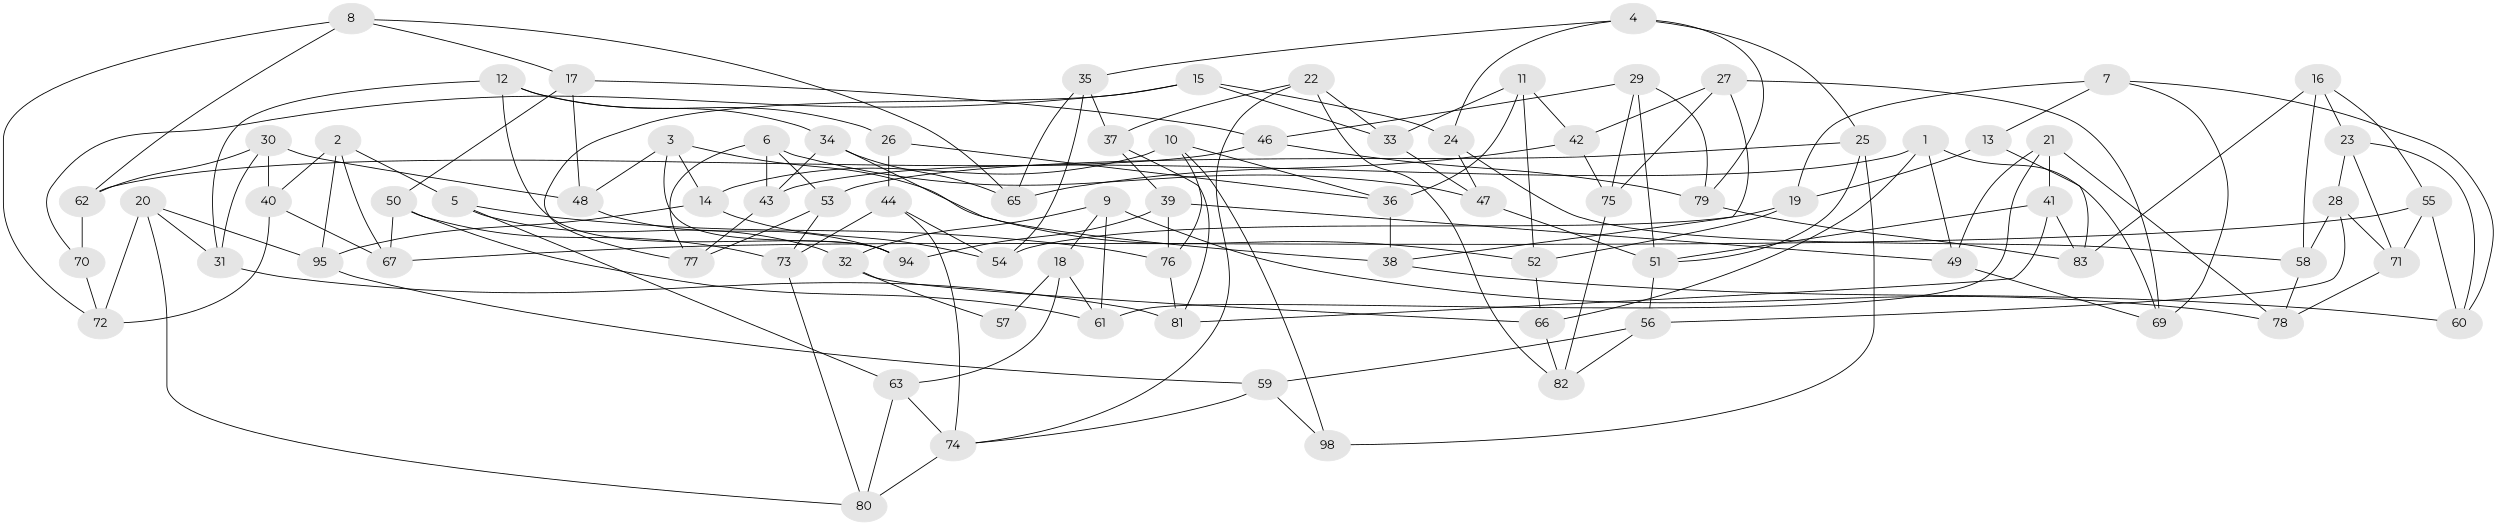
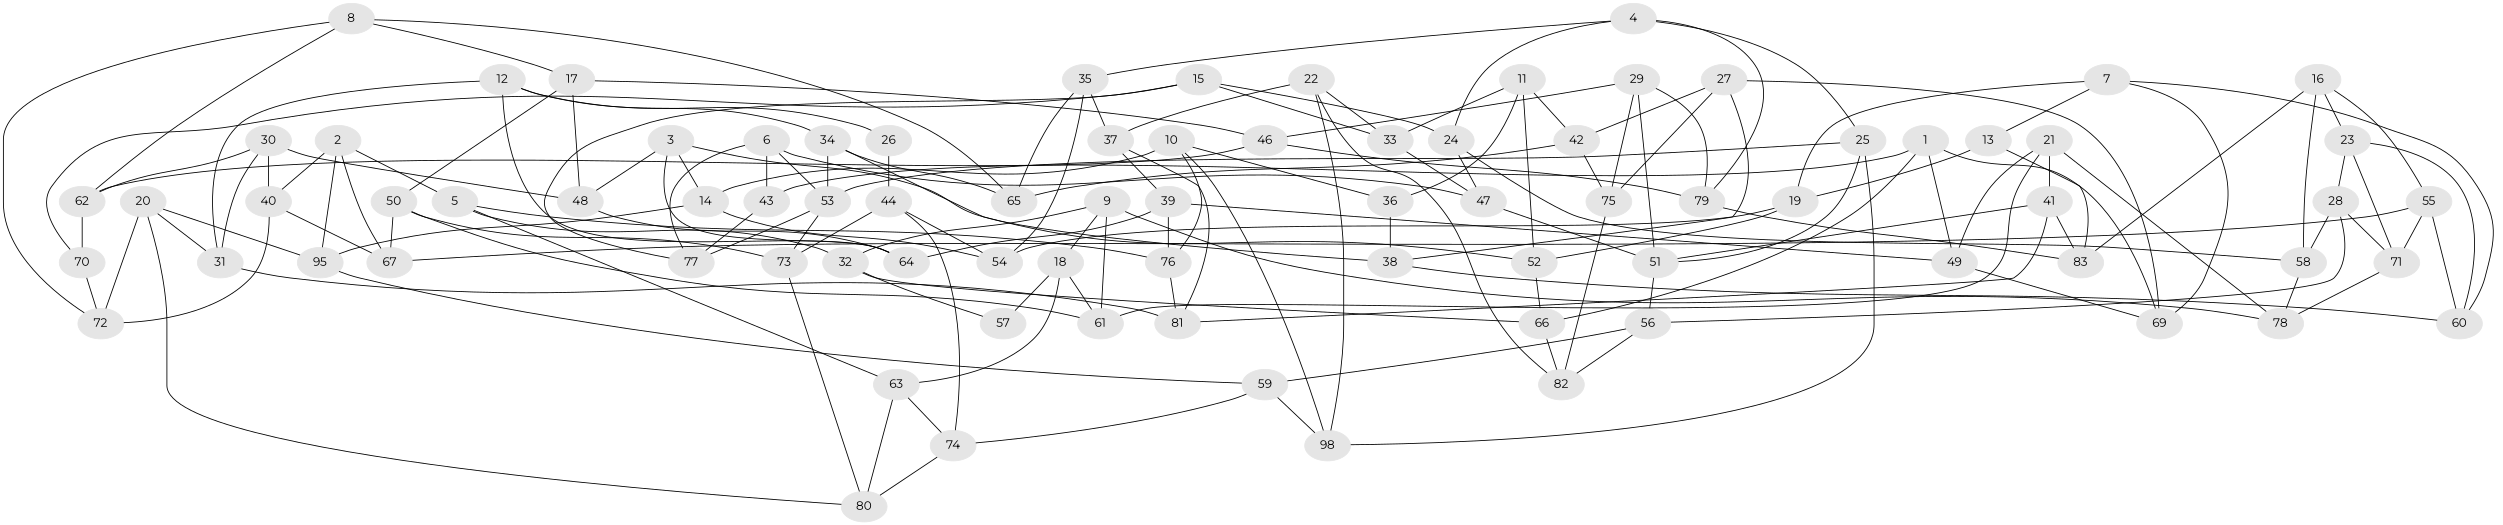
edge "34" -- "43": now "34" -- "53"
edge "26" -- "36": removed
node "94": label "94" -> "64"
edge "22" -- "74": now "22" -- "98"
